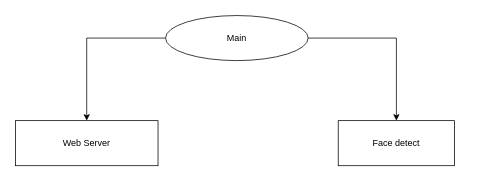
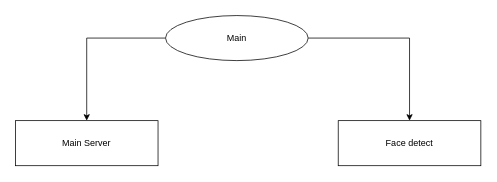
node "Web Server": label "Web Server" -> "Main Server"
node "Face detect": size 116x45 -> 143x45
